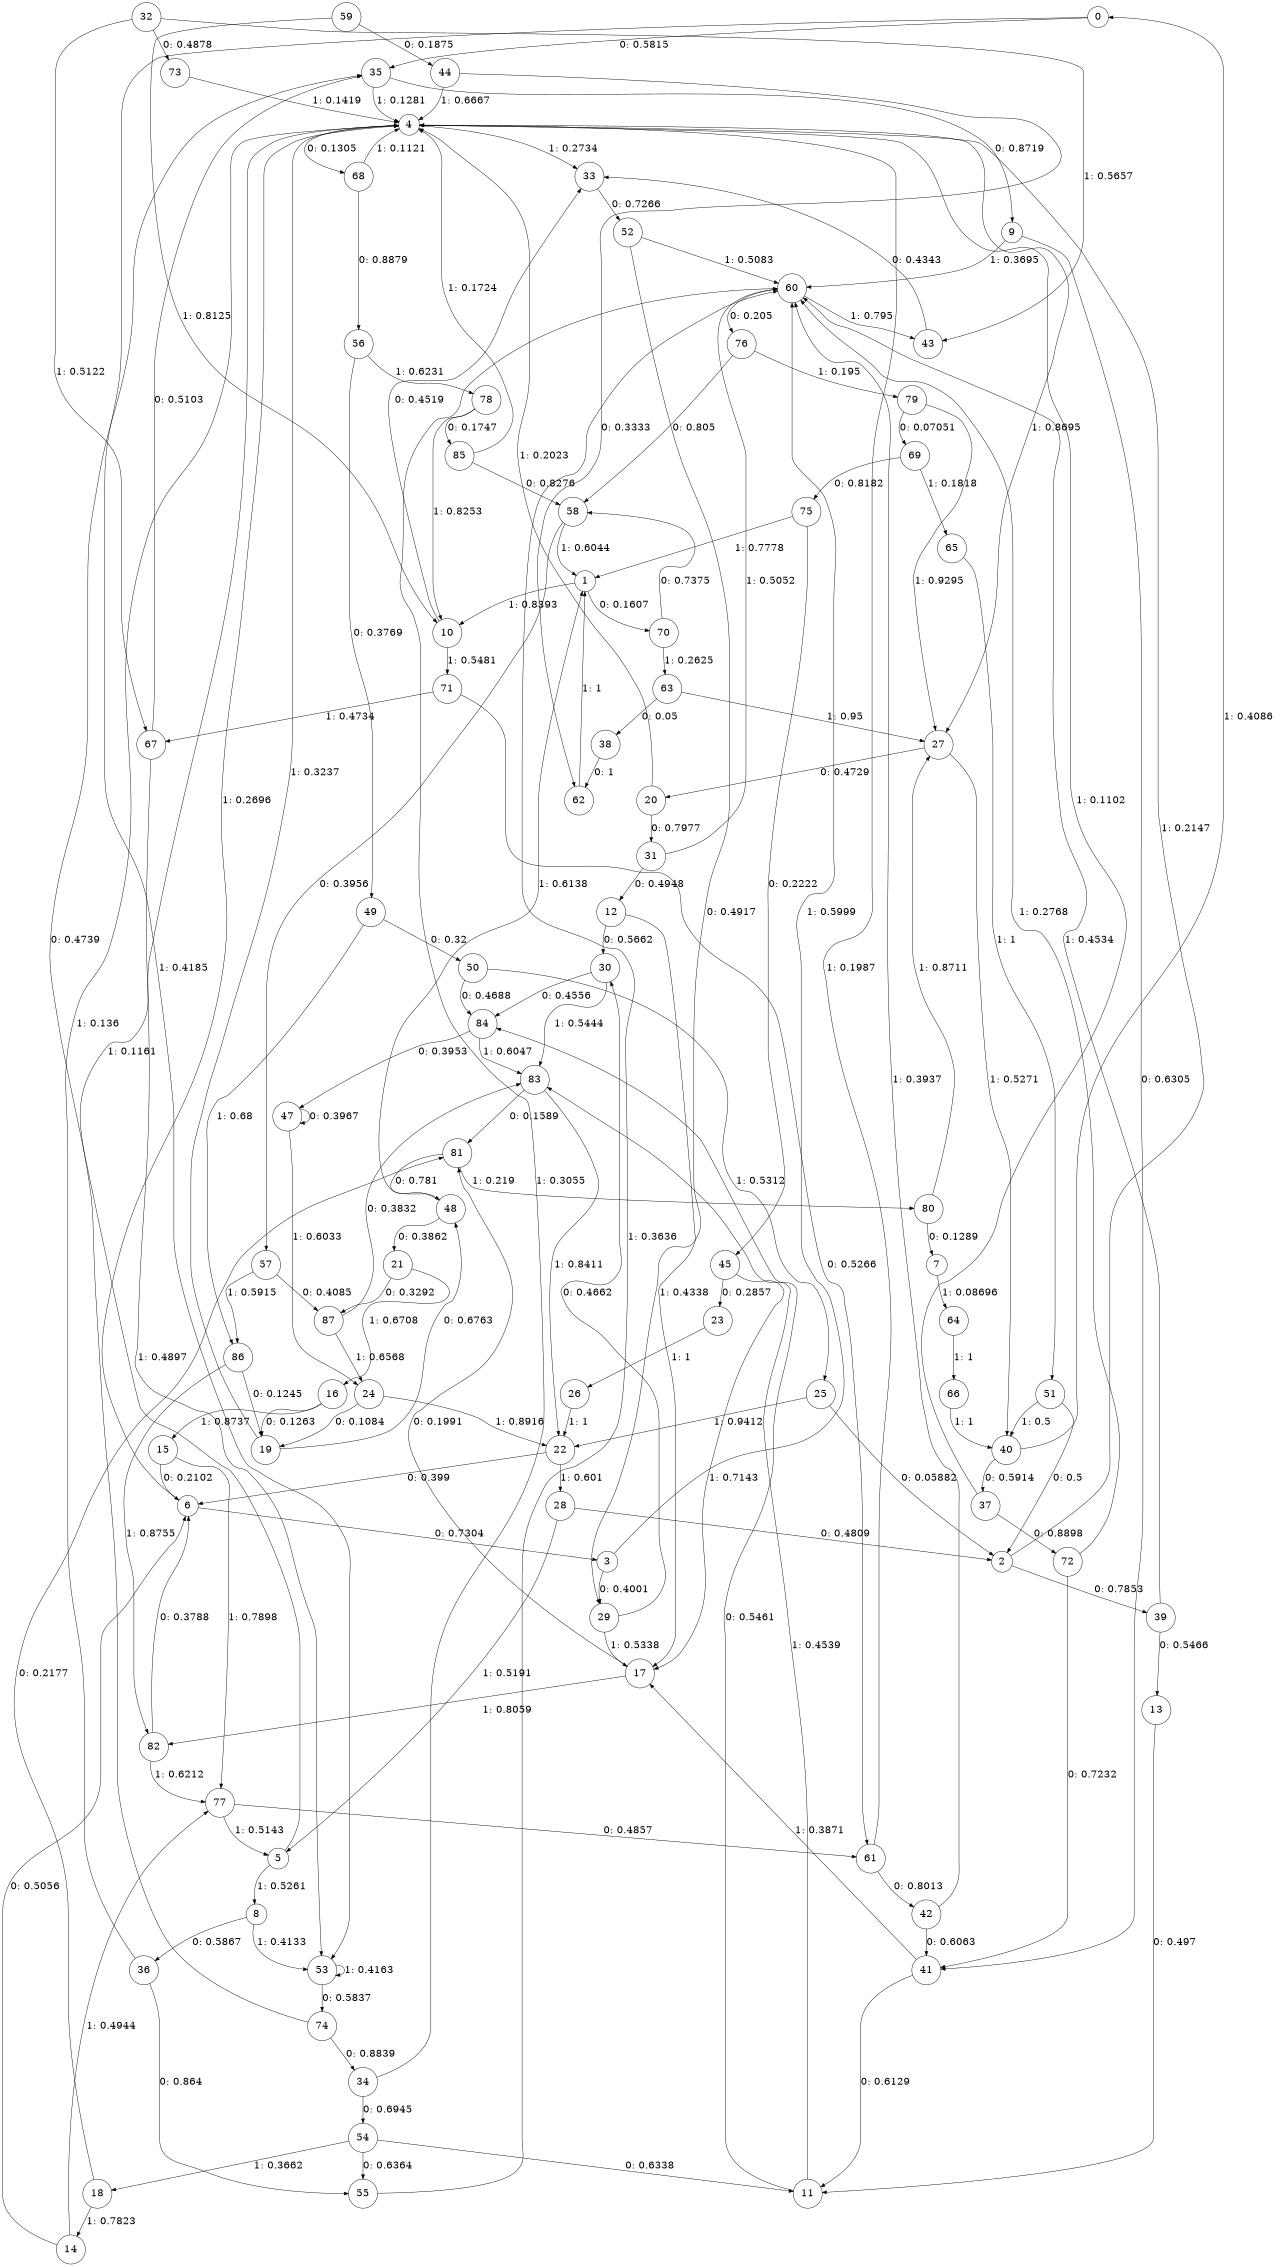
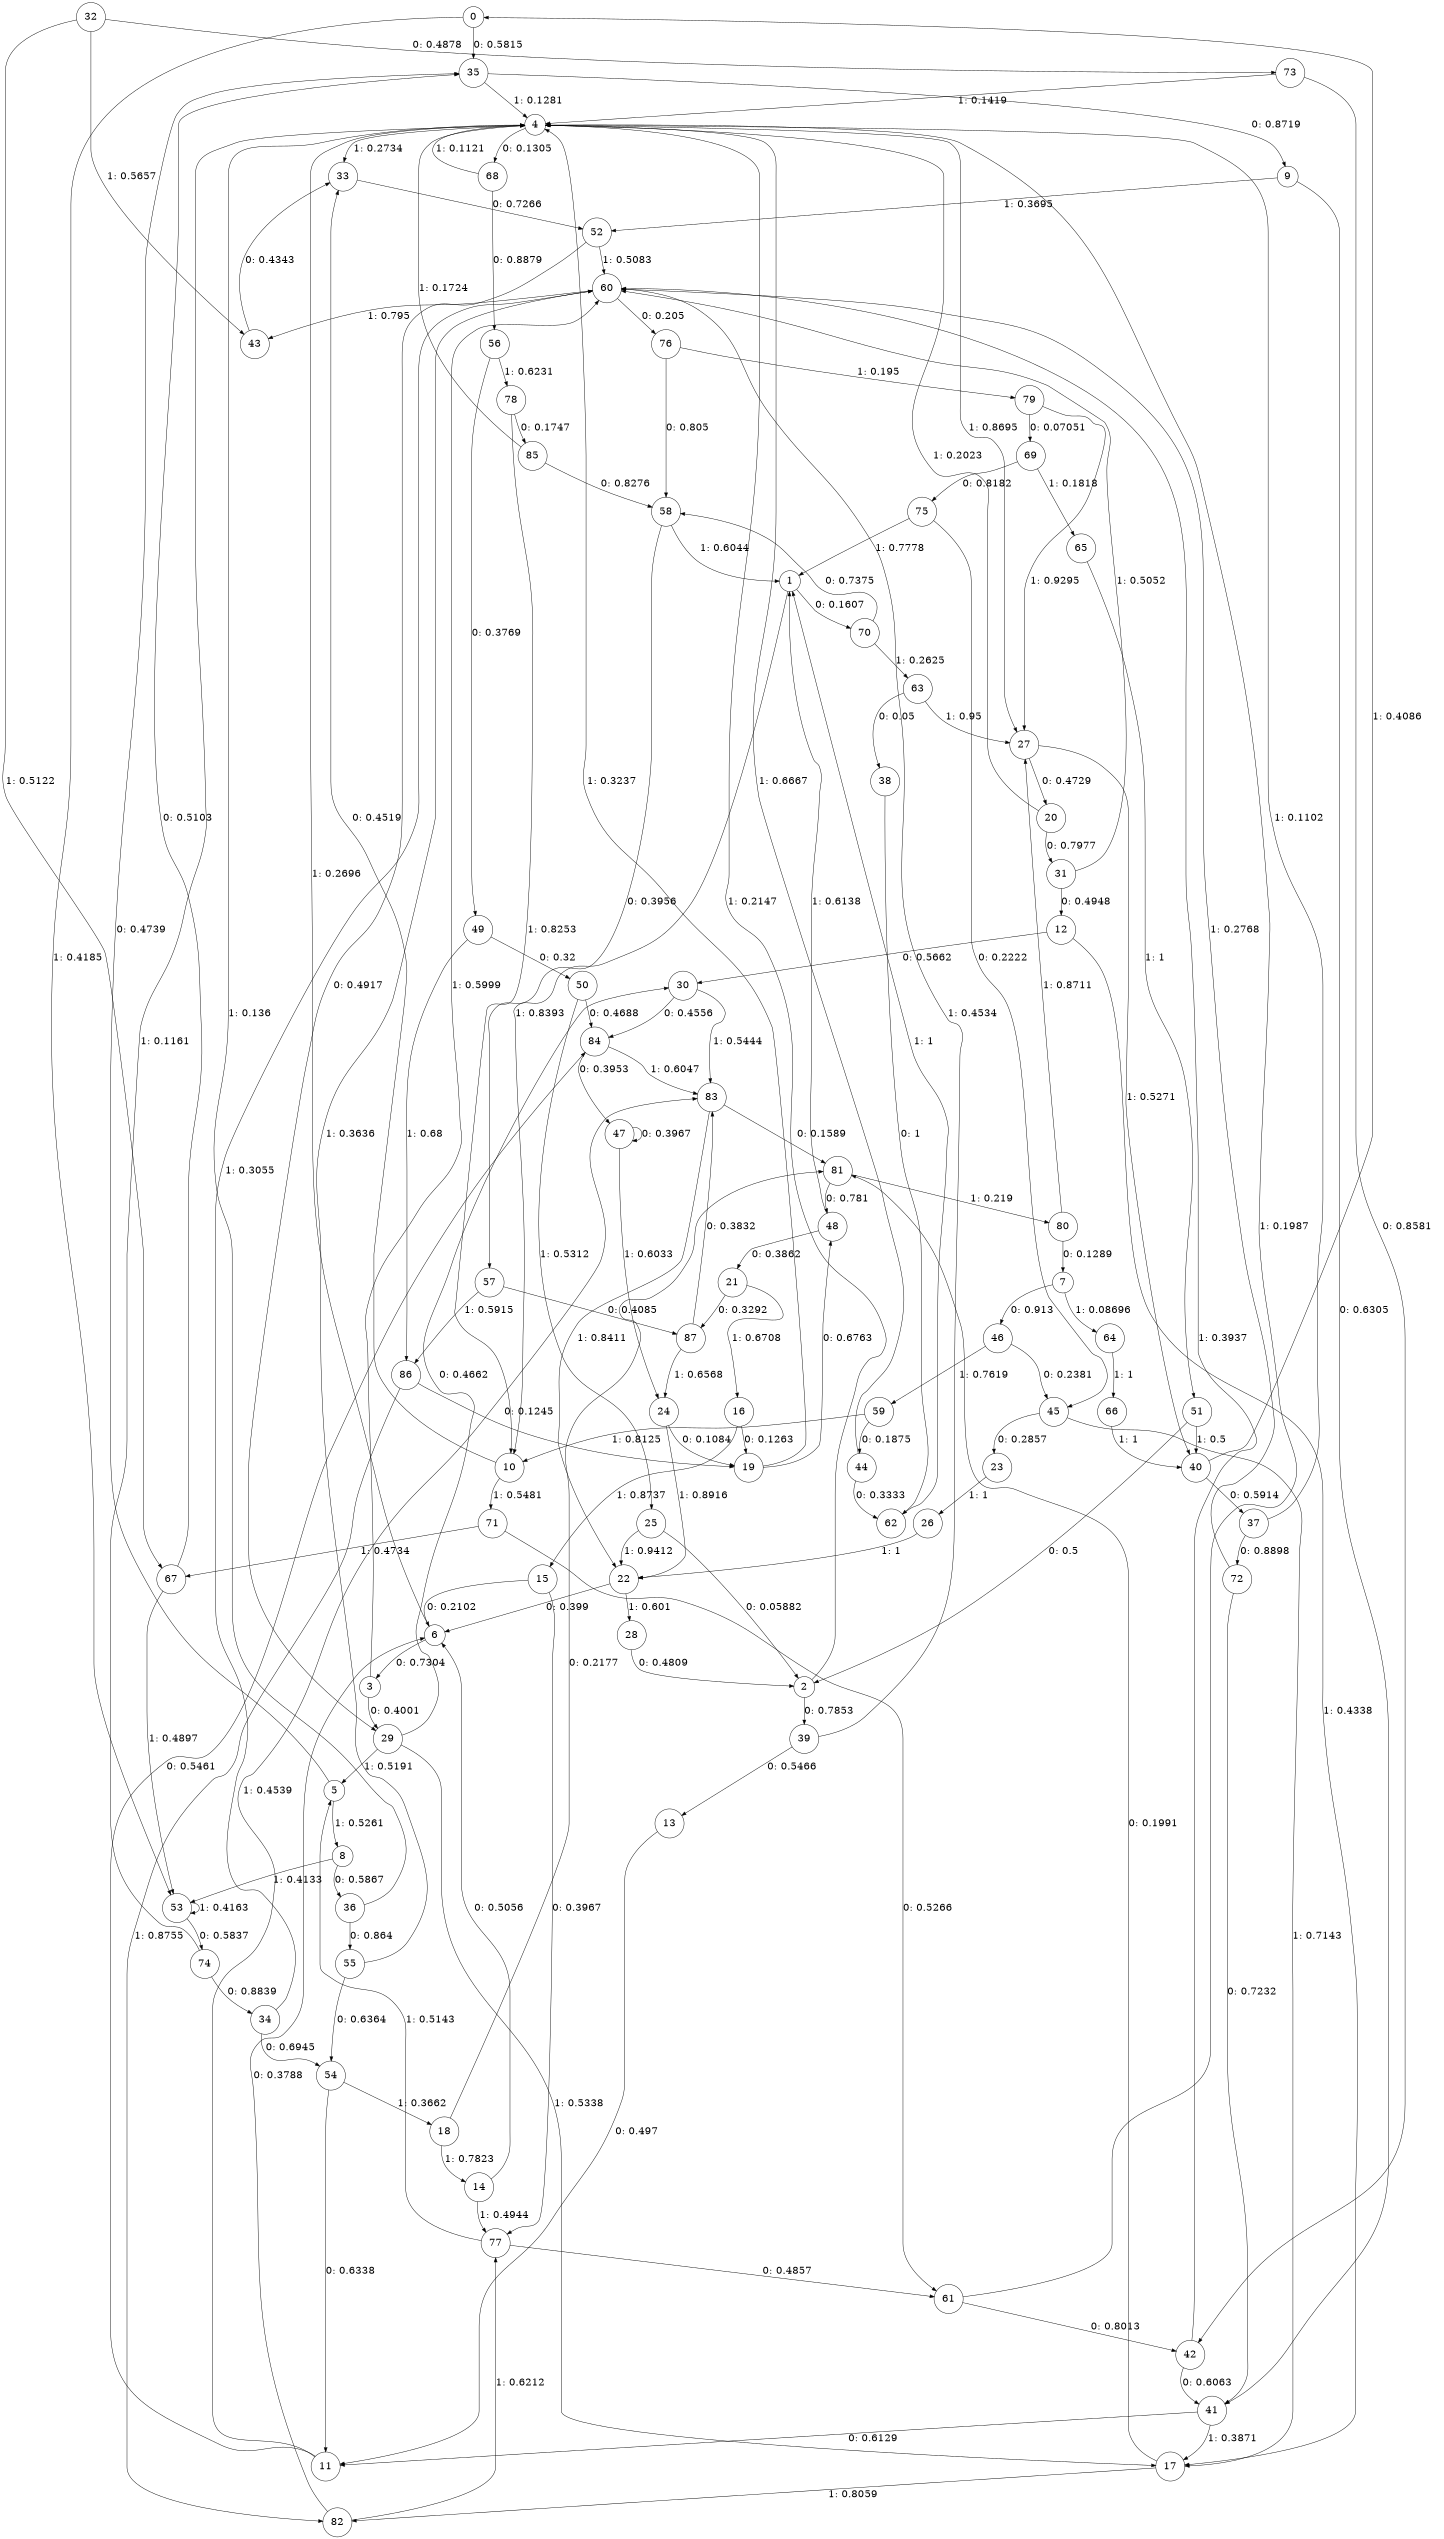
edge "9" -> "60": now "9" -> "52"
edge "73" -> "42": added, label "0: 0.8581"
node "46": added
edge "15" -> "77": label "1: 0.7898   " -> "0: 0.3967   "
edge "28" -> "5": now "29" -> "5"
edge "54" -> "55": reversed
